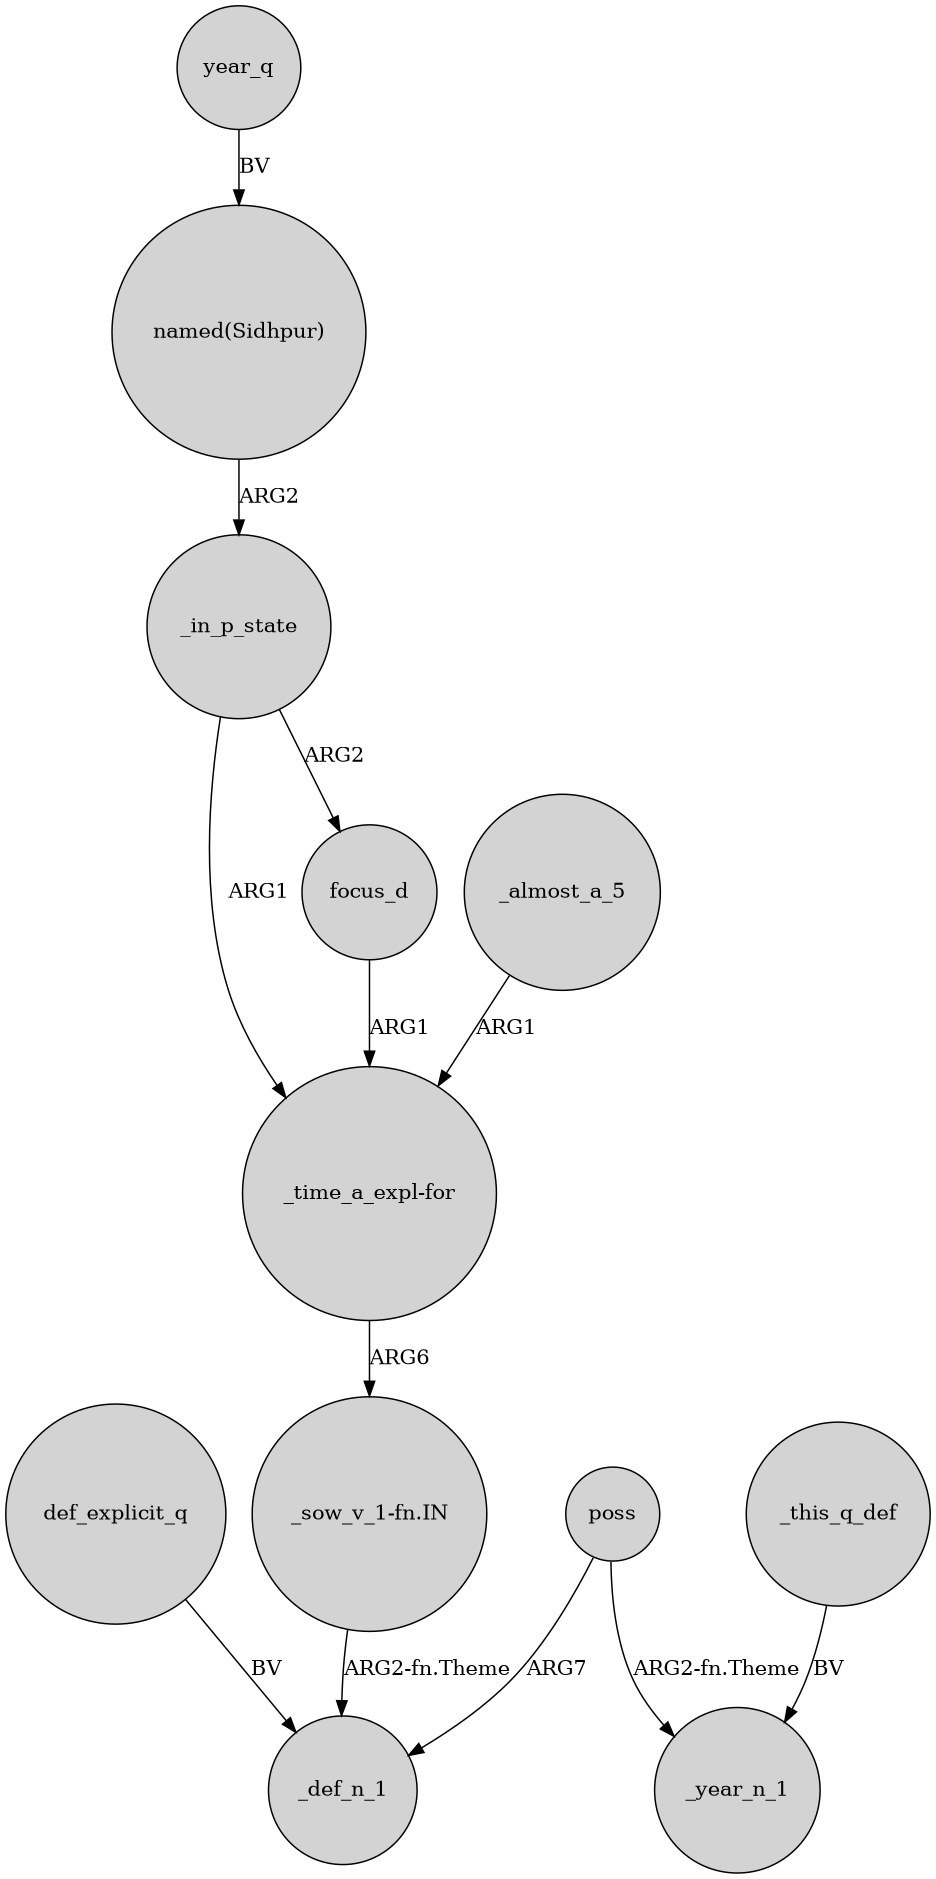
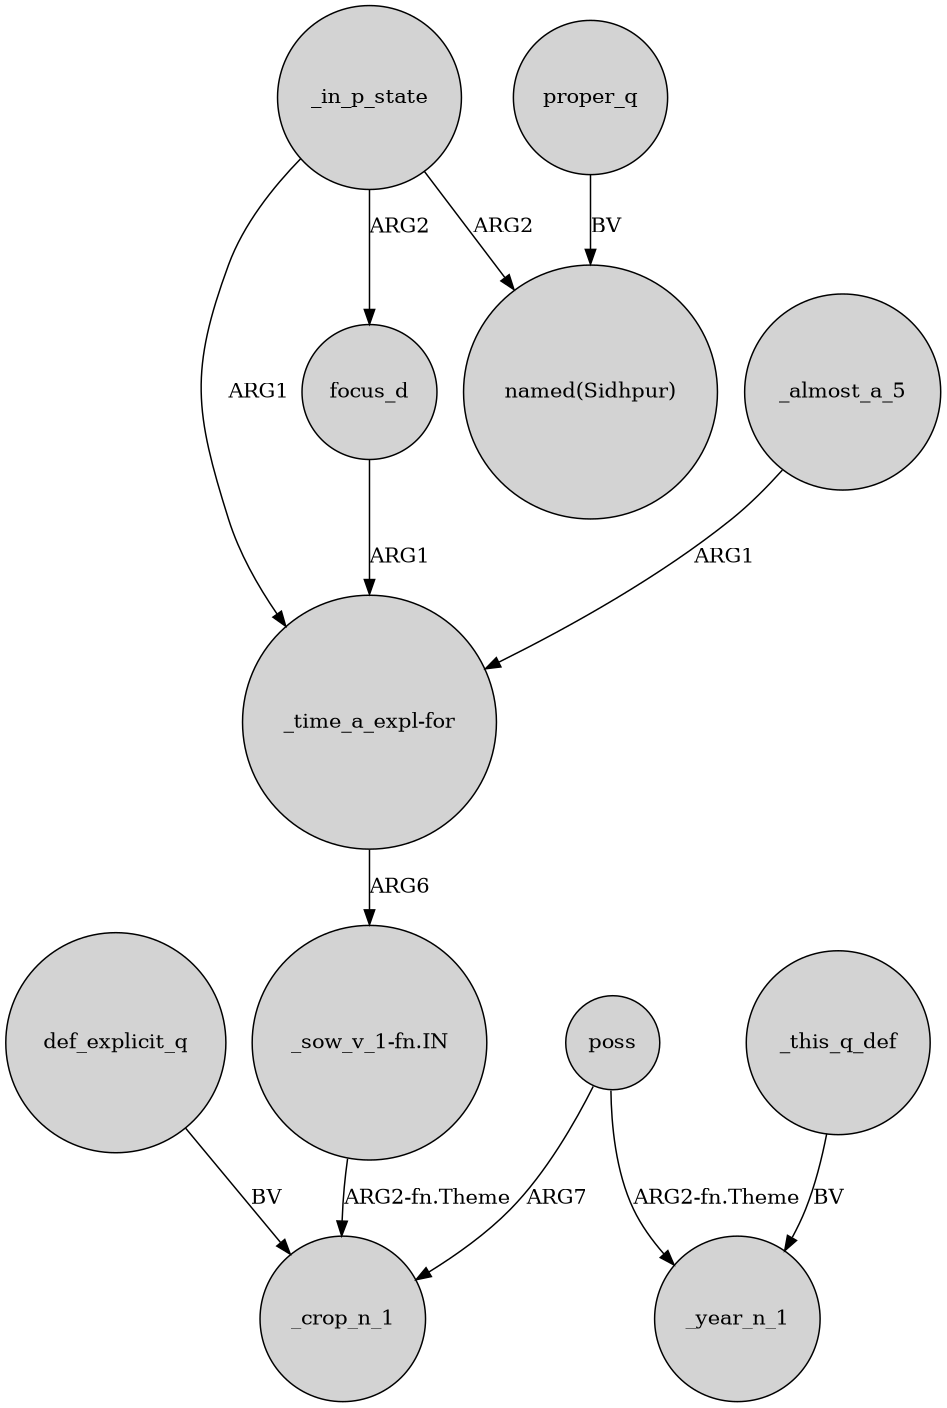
node "year_q": label "year_q" -> "proper_q"
edge "named(Sidhpur)" -> "_in_p_state": reversed
node "_def_n_1": label "_def_n_1" -> "_crop_n_1"
